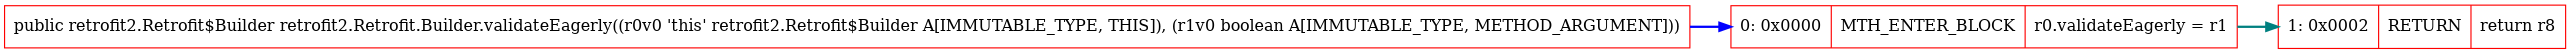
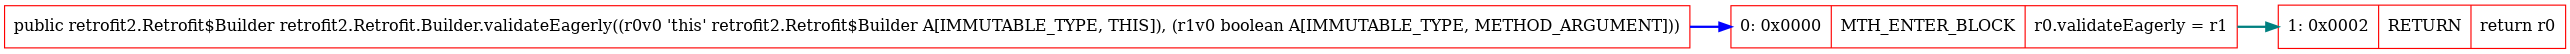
node "1: 0x0002": text "return r8" -> "return r0"
